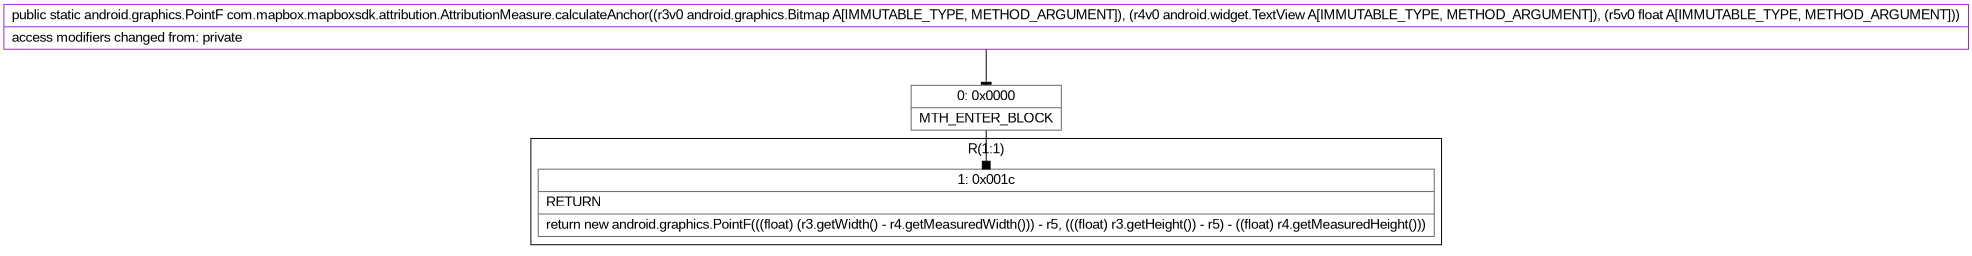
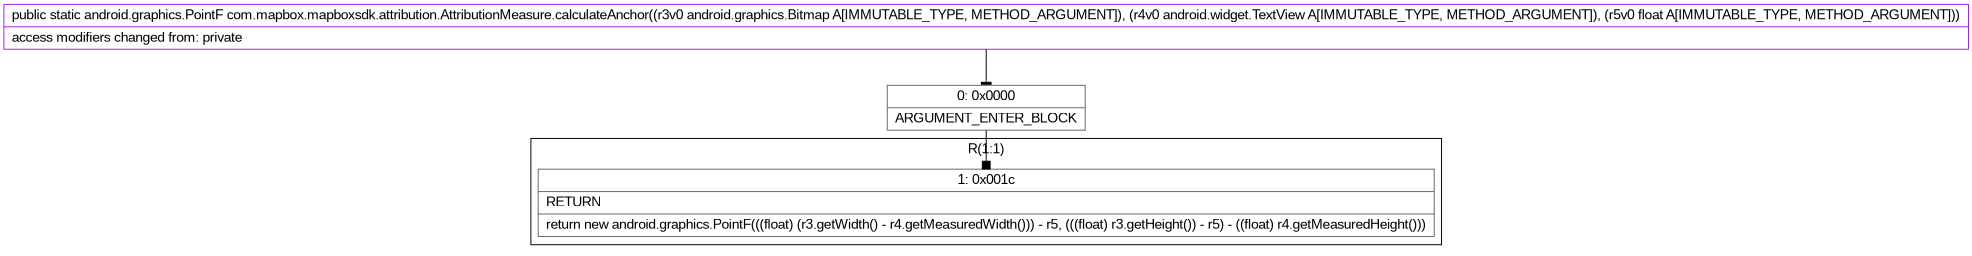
node "0: 0x0000": text "MTH_ENTER_BLOCK" -> "ARGUMENT_ENTER_BLOCK"
